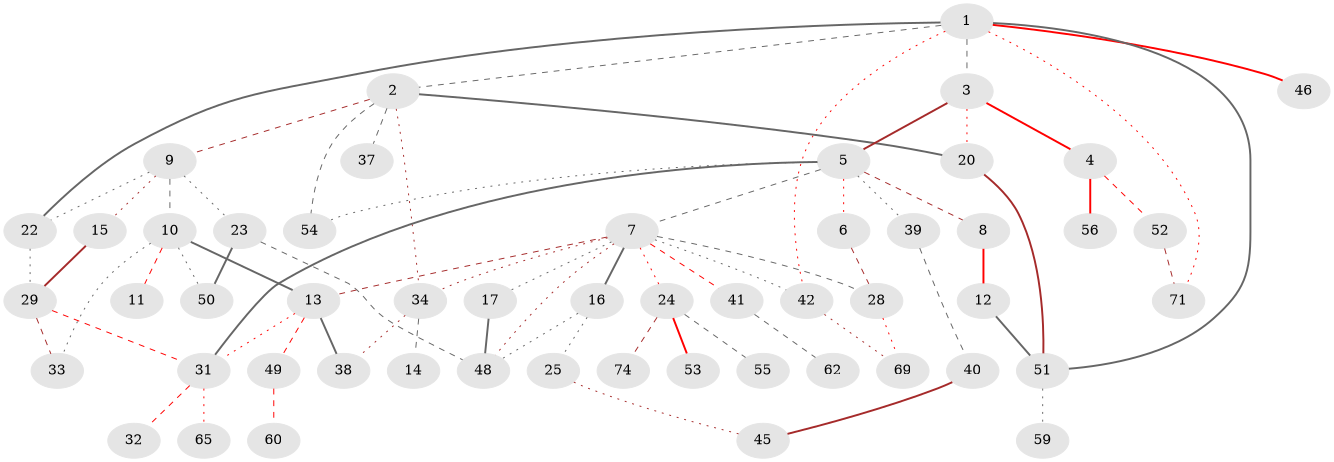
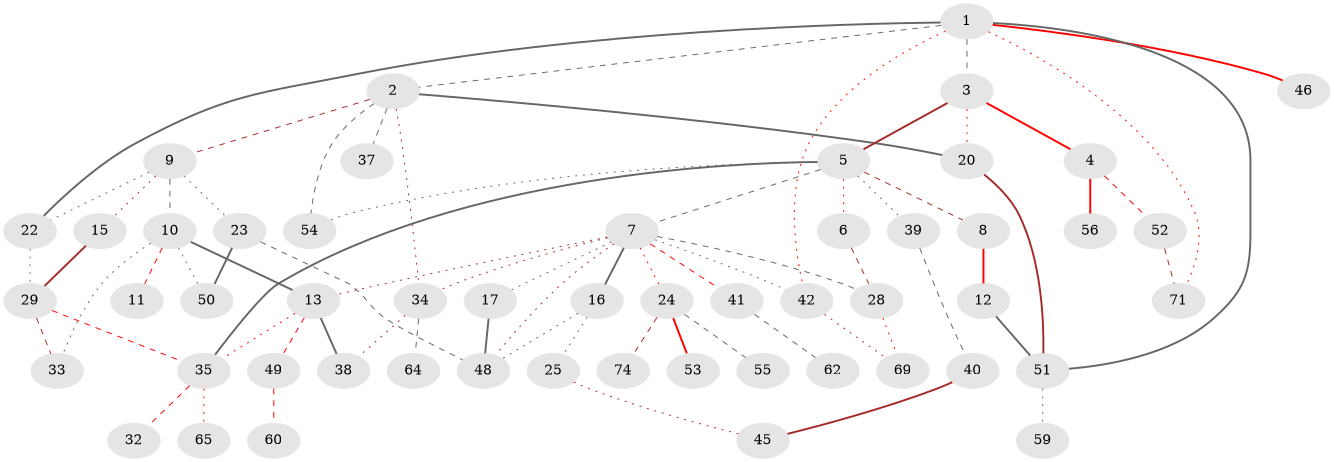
edge "7" -- "13": style dashed -> dotted
node "31": label "31" -> "35"
node "14": label "14" -> "64"
